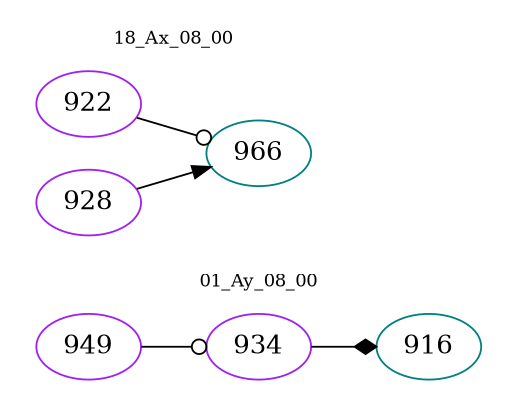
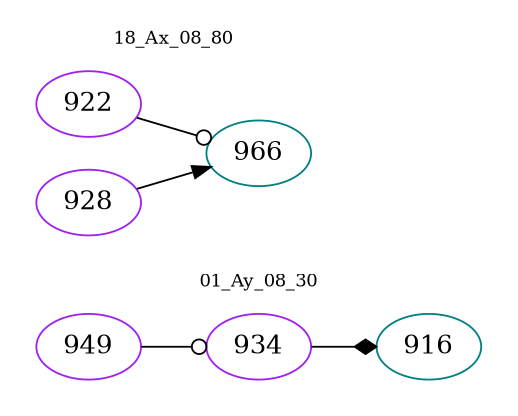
cluster "18_Ax_08_00": label "18_Ax_08_00" -> "18_Ax_08_80"
cluster "01_Ay_08_00": label "01_Ay_08_00" -> "01_Ay_08_30"
